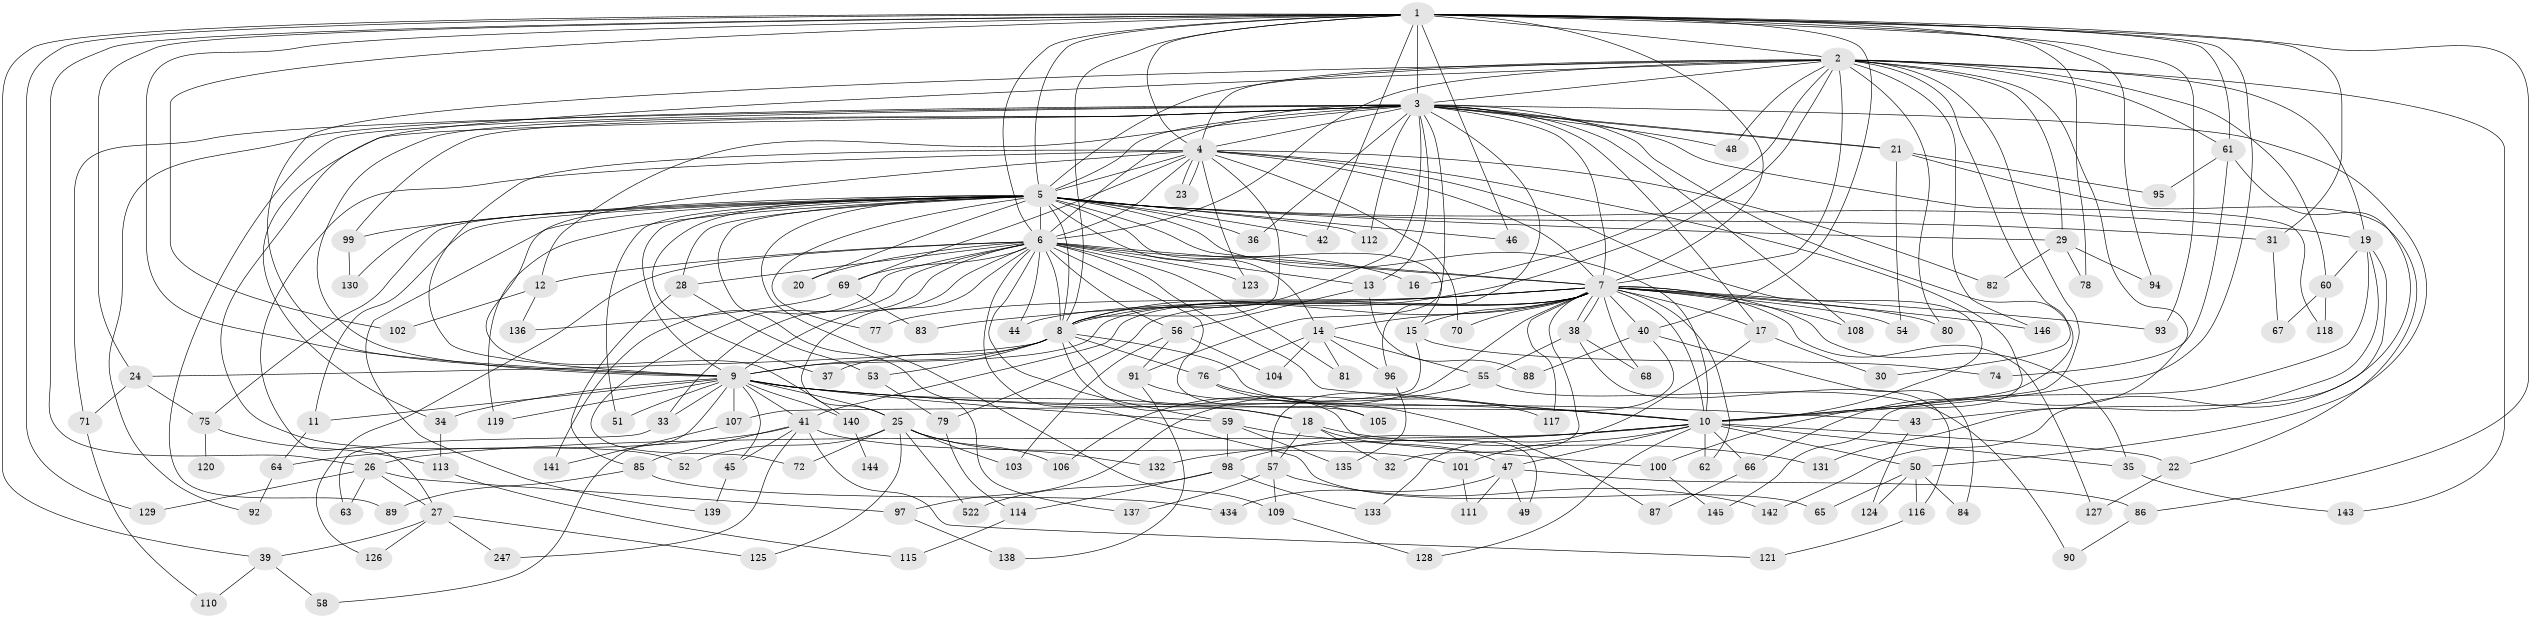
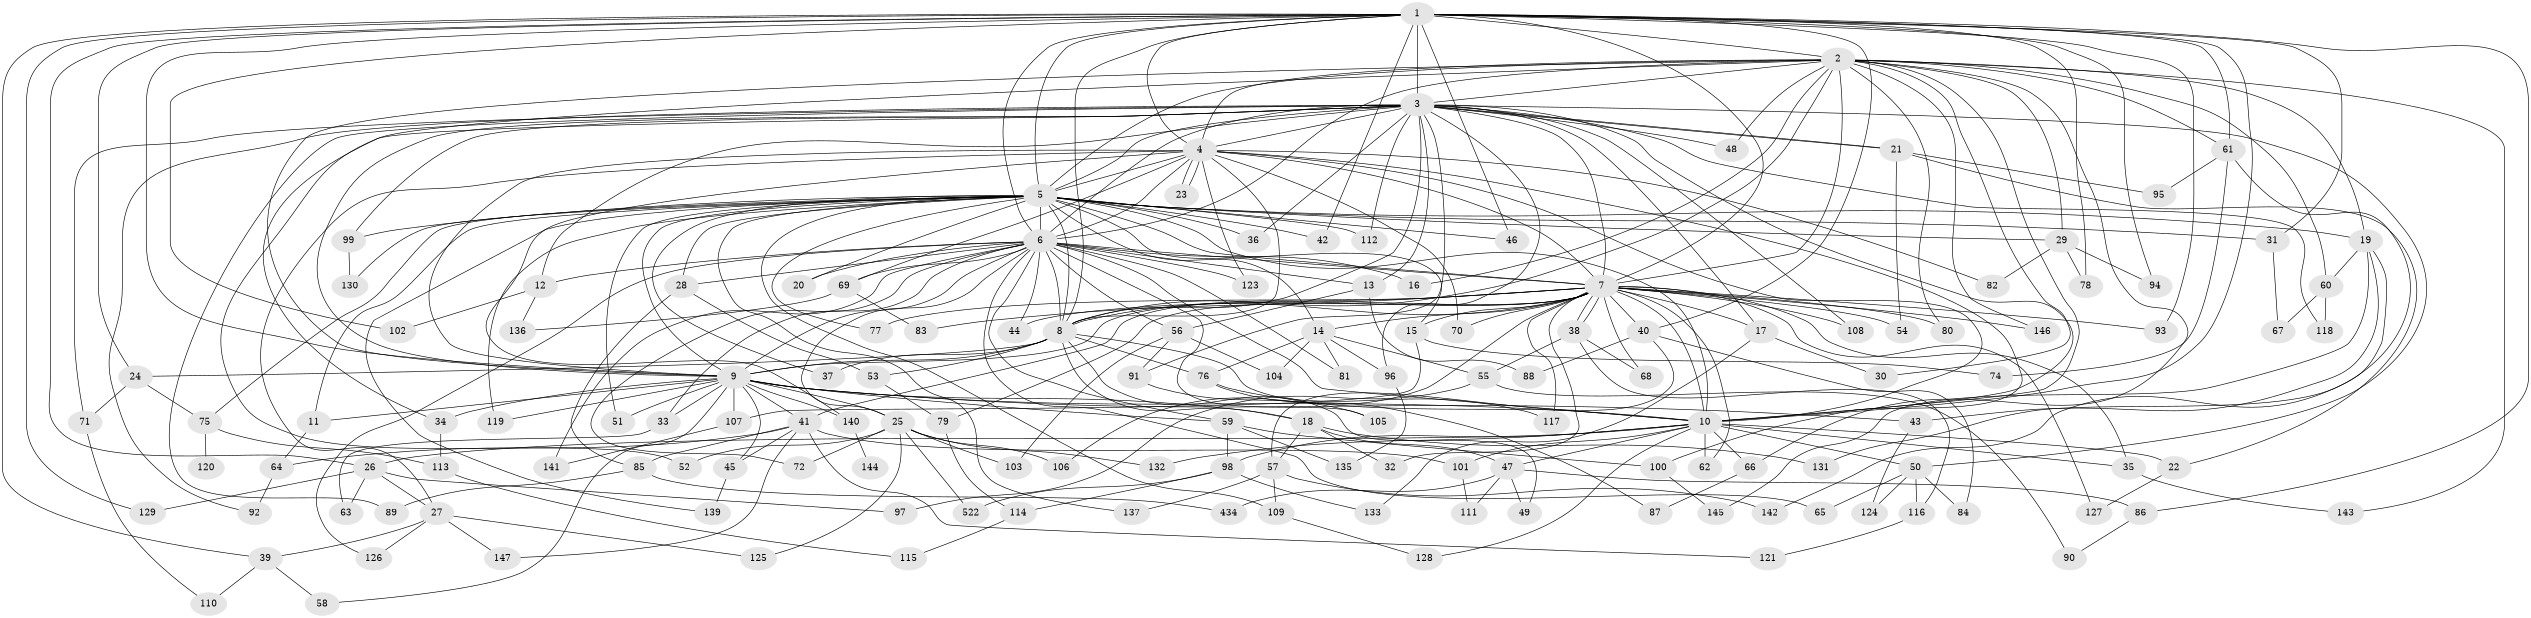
node "247": label "247" -> "147"
node "138": removed
